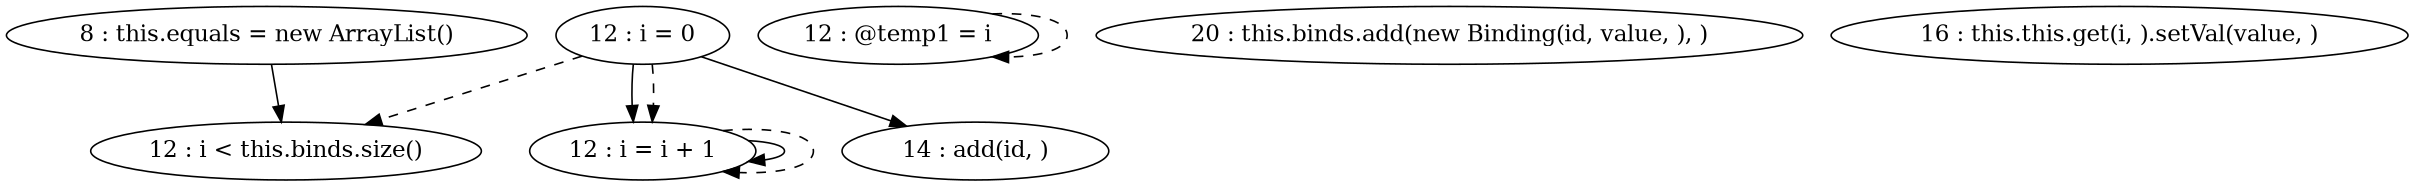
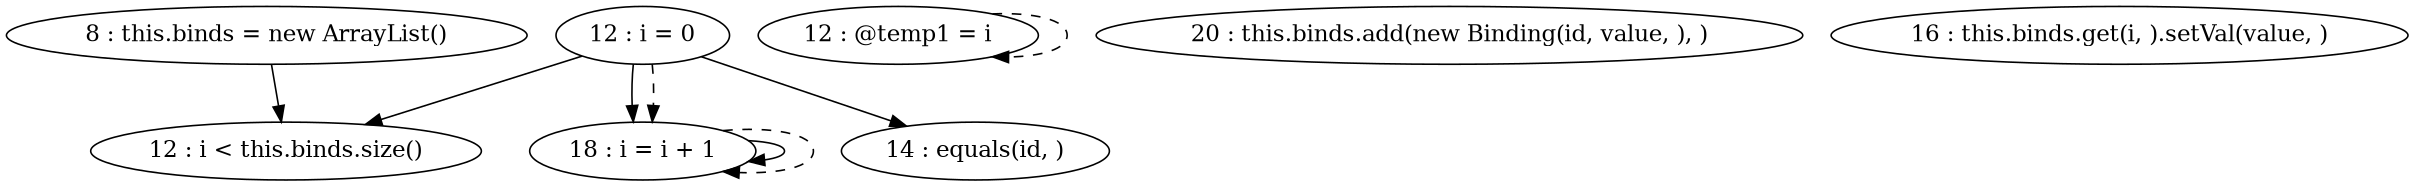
node "8 : this.equals = new ArrayList()": label "8 : this.equals = new ArrayList()" -> "8 : this.binds = new ArrayList()"
node "16 : this.this.get(i, ).setVal(value, )": label "16 : this.this.get(i, ).setVal(value, )" -> "16 : this.binds.get(i, ).setVal(value, )"
edge "12 : i = 0" -> "12 : i < this.binds.size()": style dashed -> solid
node "12 : i = i + 1": label "12 : i = i + 1" -> "18 : i = i + 1"
node "14 : add(id, )": label "14 : add(id, )" -> "14 : equals(id, )"
